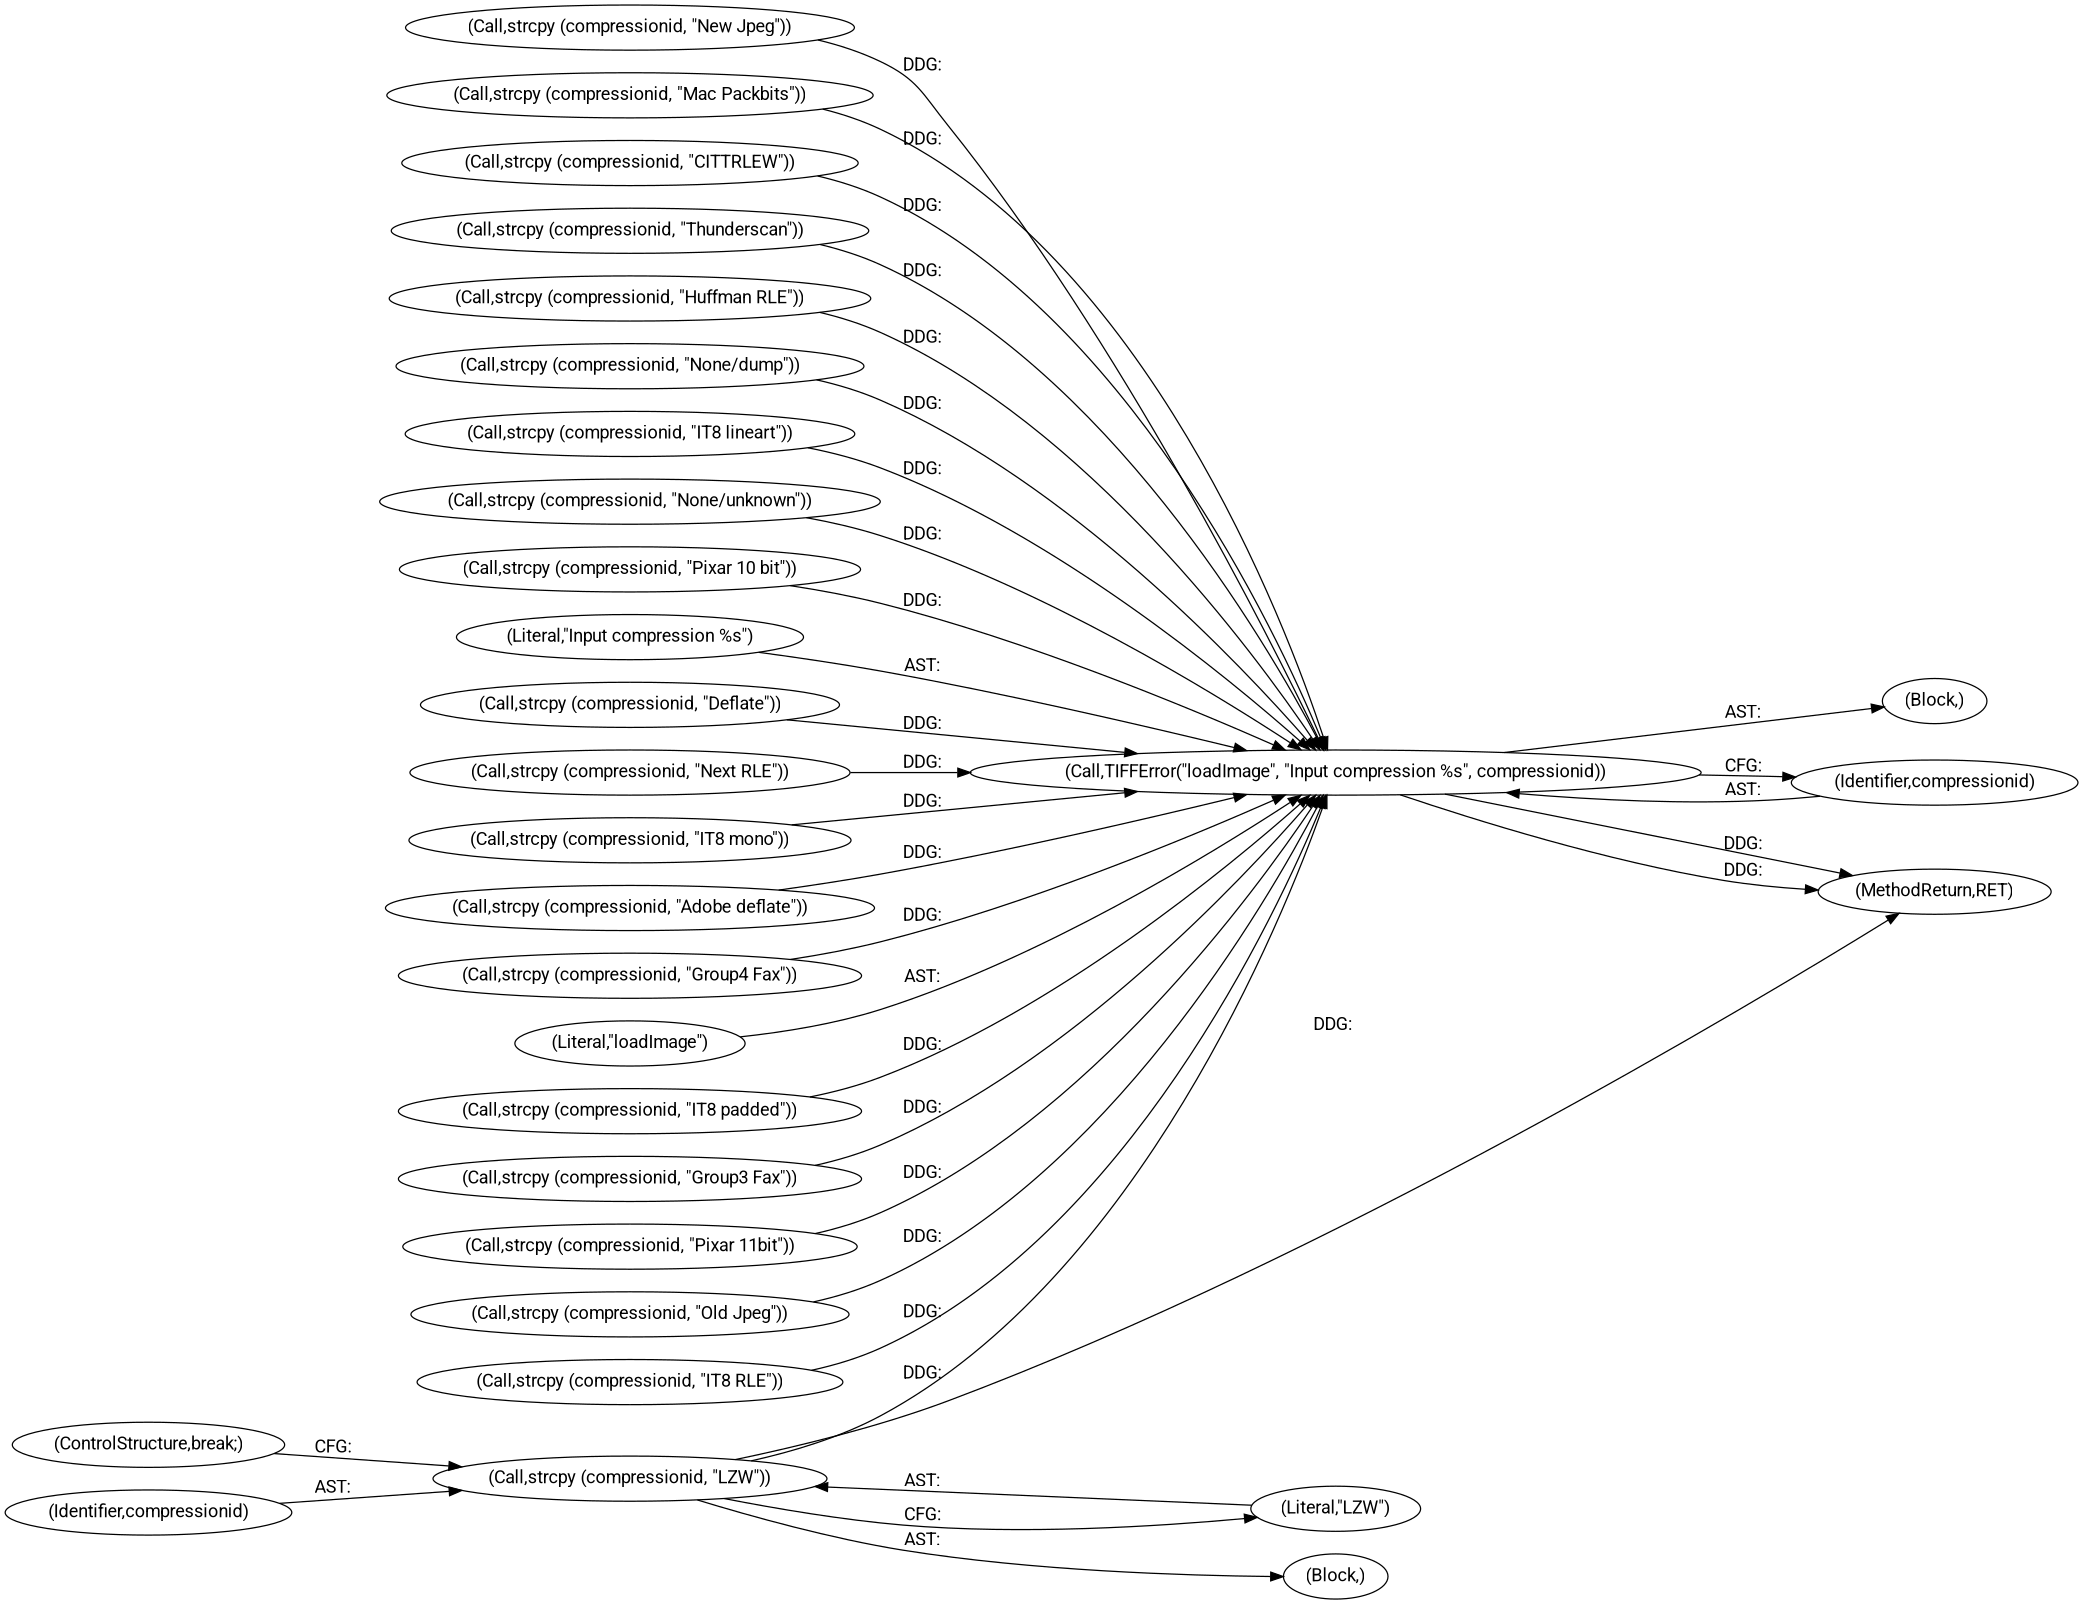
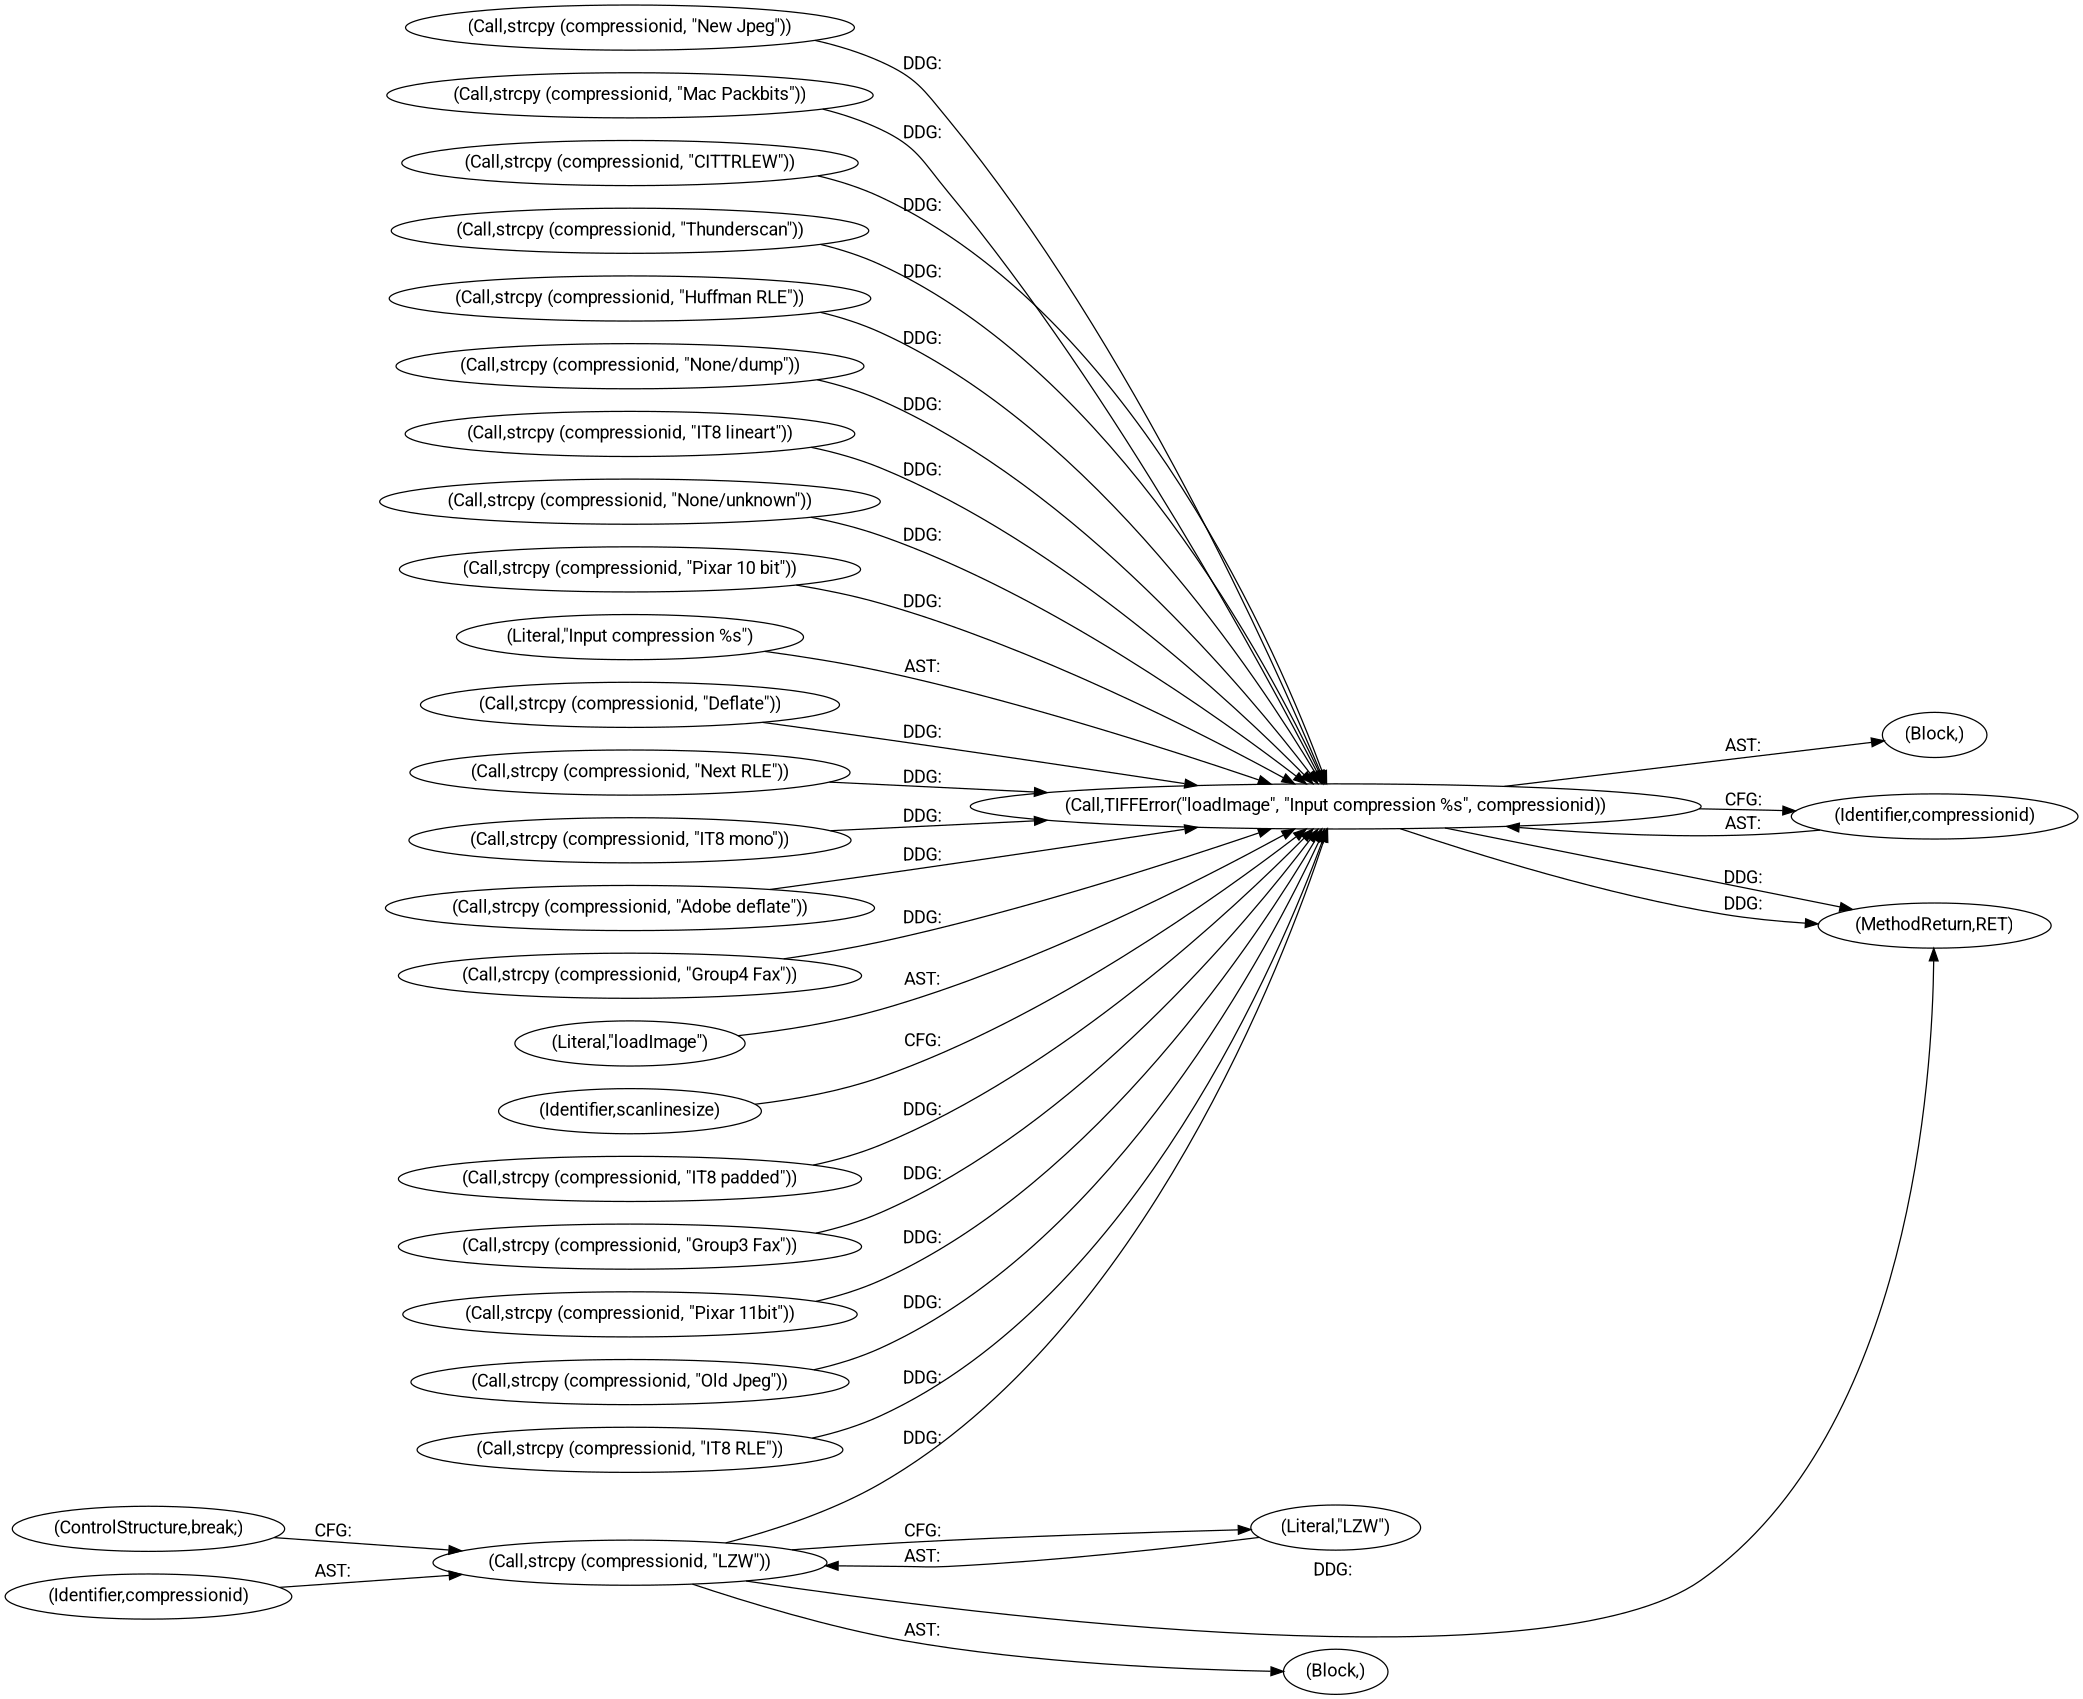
node "(Identifier,scanlinesize)": added
